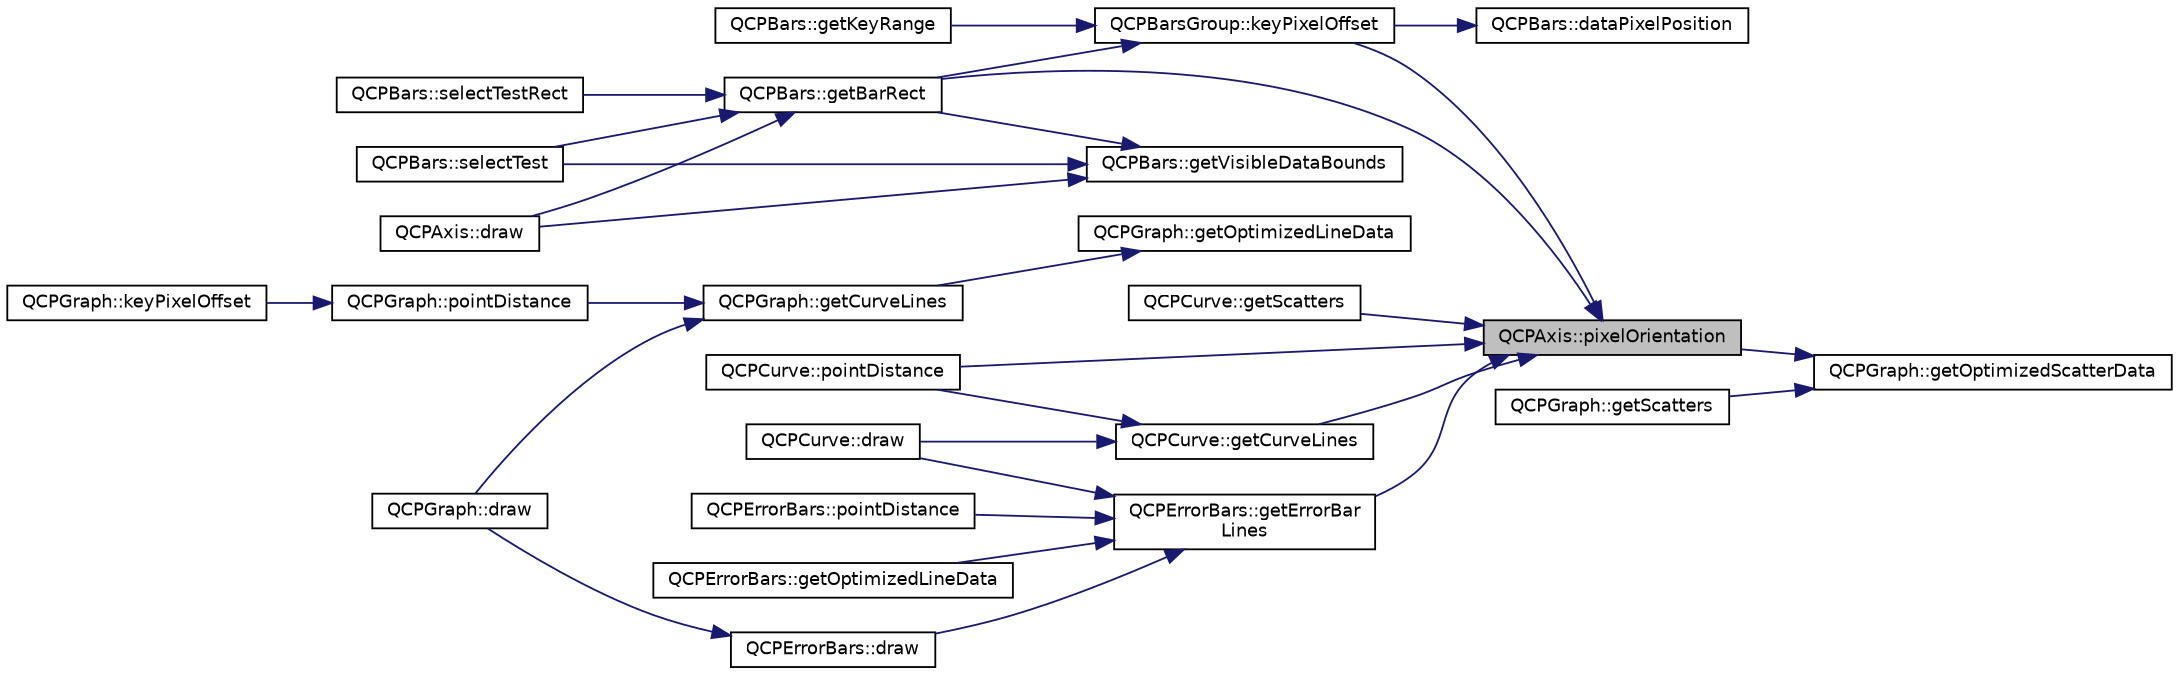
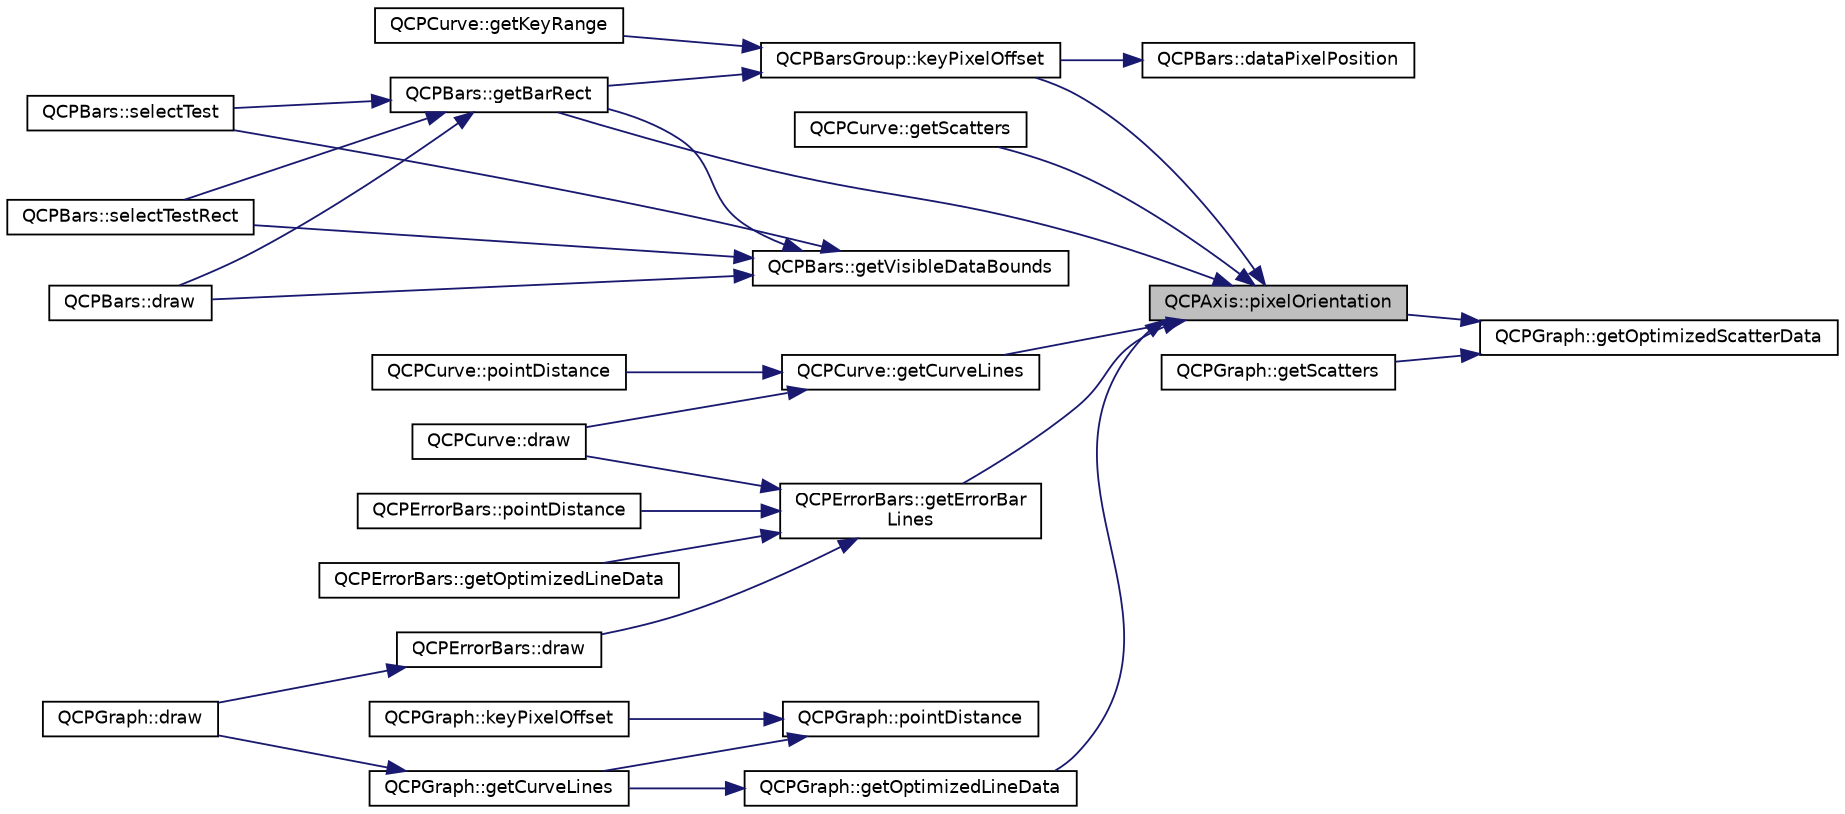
node "QCPBars::getKeyRange": label "QCPBars::getKeyRange" -> "QCPCurve::getKeyRange"
node "QCPAxis::draw": label "QCPAxis::draw" -> "QCPBars::draw"
edge "QCPBars::selectTestRect" -> "QCPBars::getVisibleDataBounds": added
edge "QCPGraph::pointDistance" -> "QCPGraph::getCurveLines": reversed
edge "QCPCurve::pointDistance" -> "QCPAxis::pixelOrientation": now "QCPGraph::getOptimizedLineData" -> "QCPAxis::pixelOrientation"
